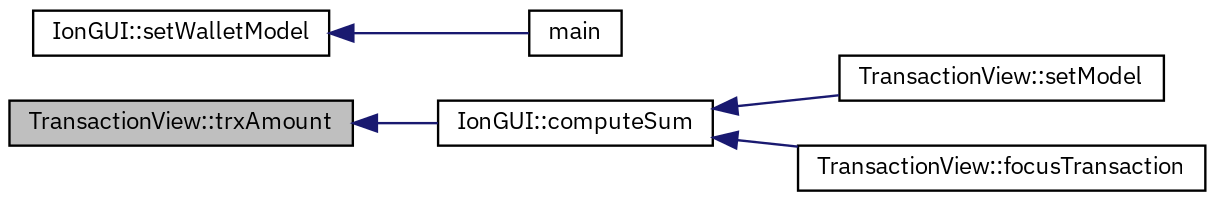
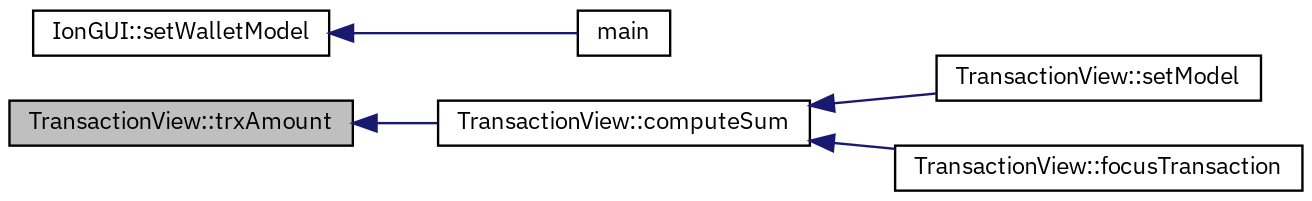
node "IonGUI::computeSum": label "IonGUI::computeSum" -> "TransactionView::computeSum"
